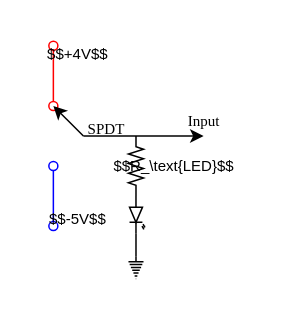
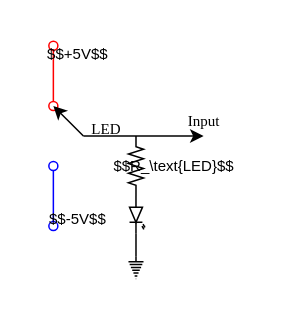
node "$$+4V$$": label "$$+4V$$" -> "$$+5V$$"
node "SPDT": label "SPDT" -> "LED"
